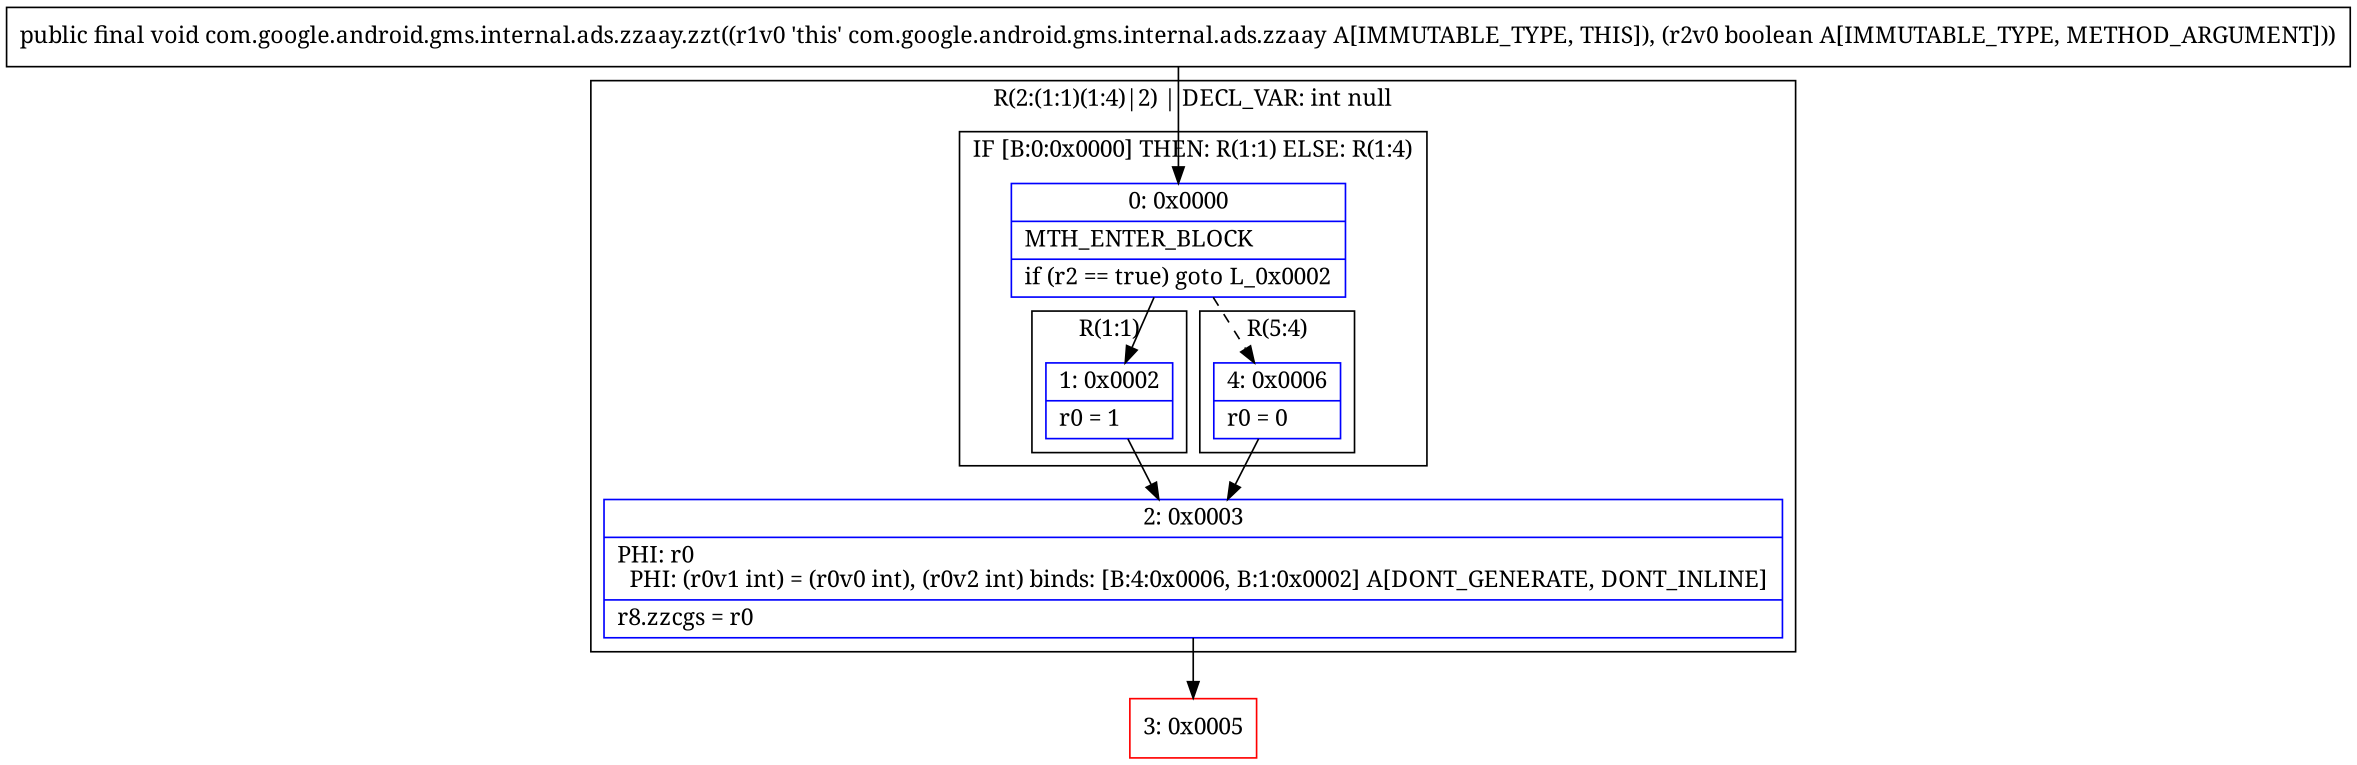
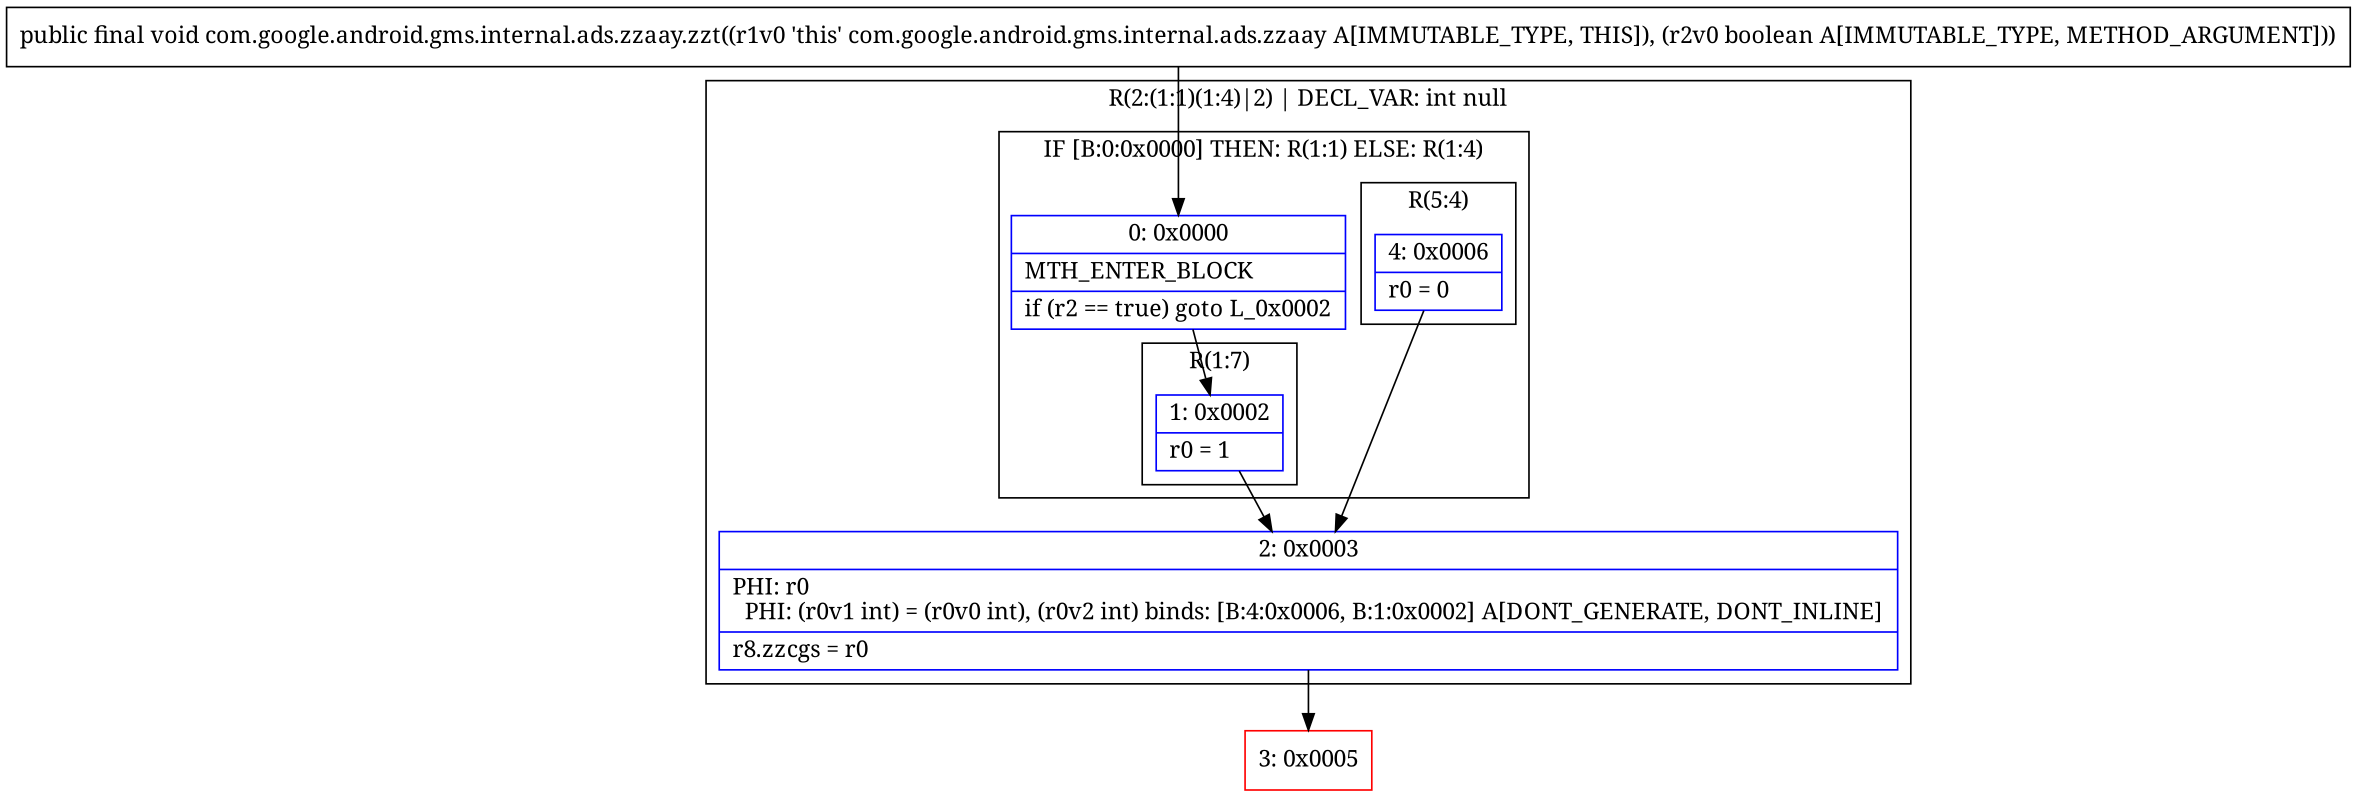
edge "0: 0x0000" -> "4: 0x0006": removed
cluster "R(1:1)": label "R(1:1)" -> "R(1:7)"
